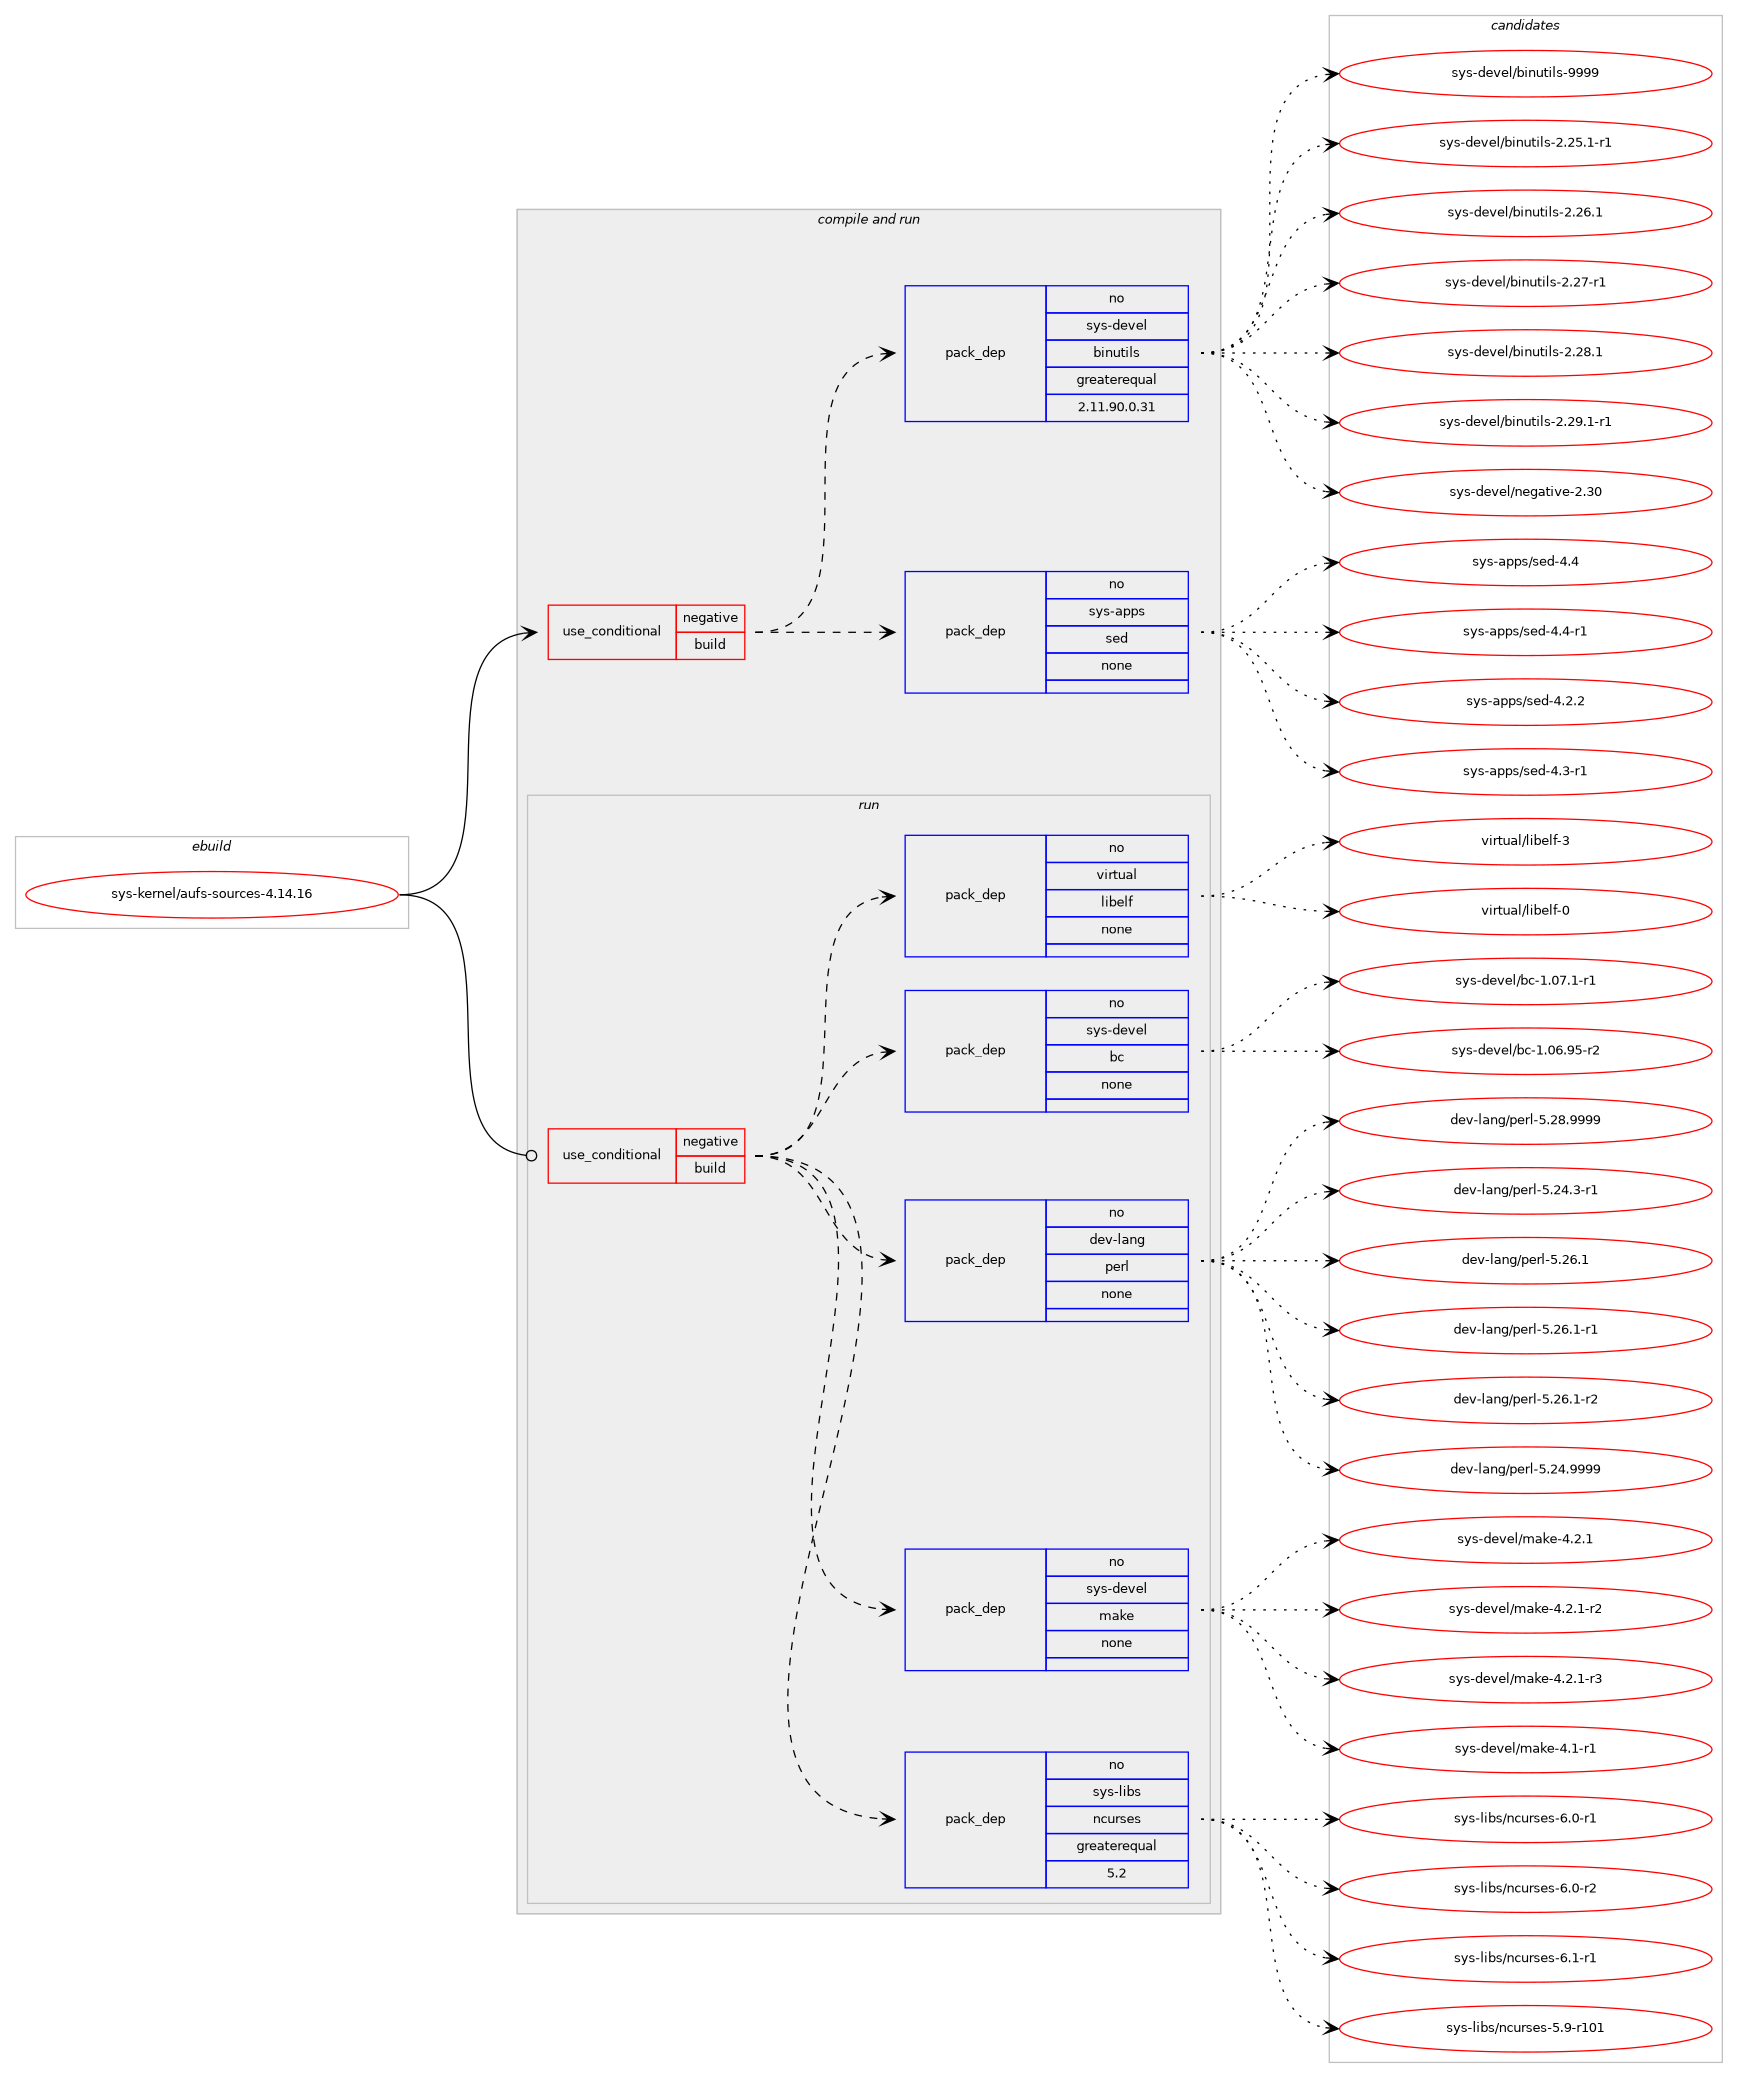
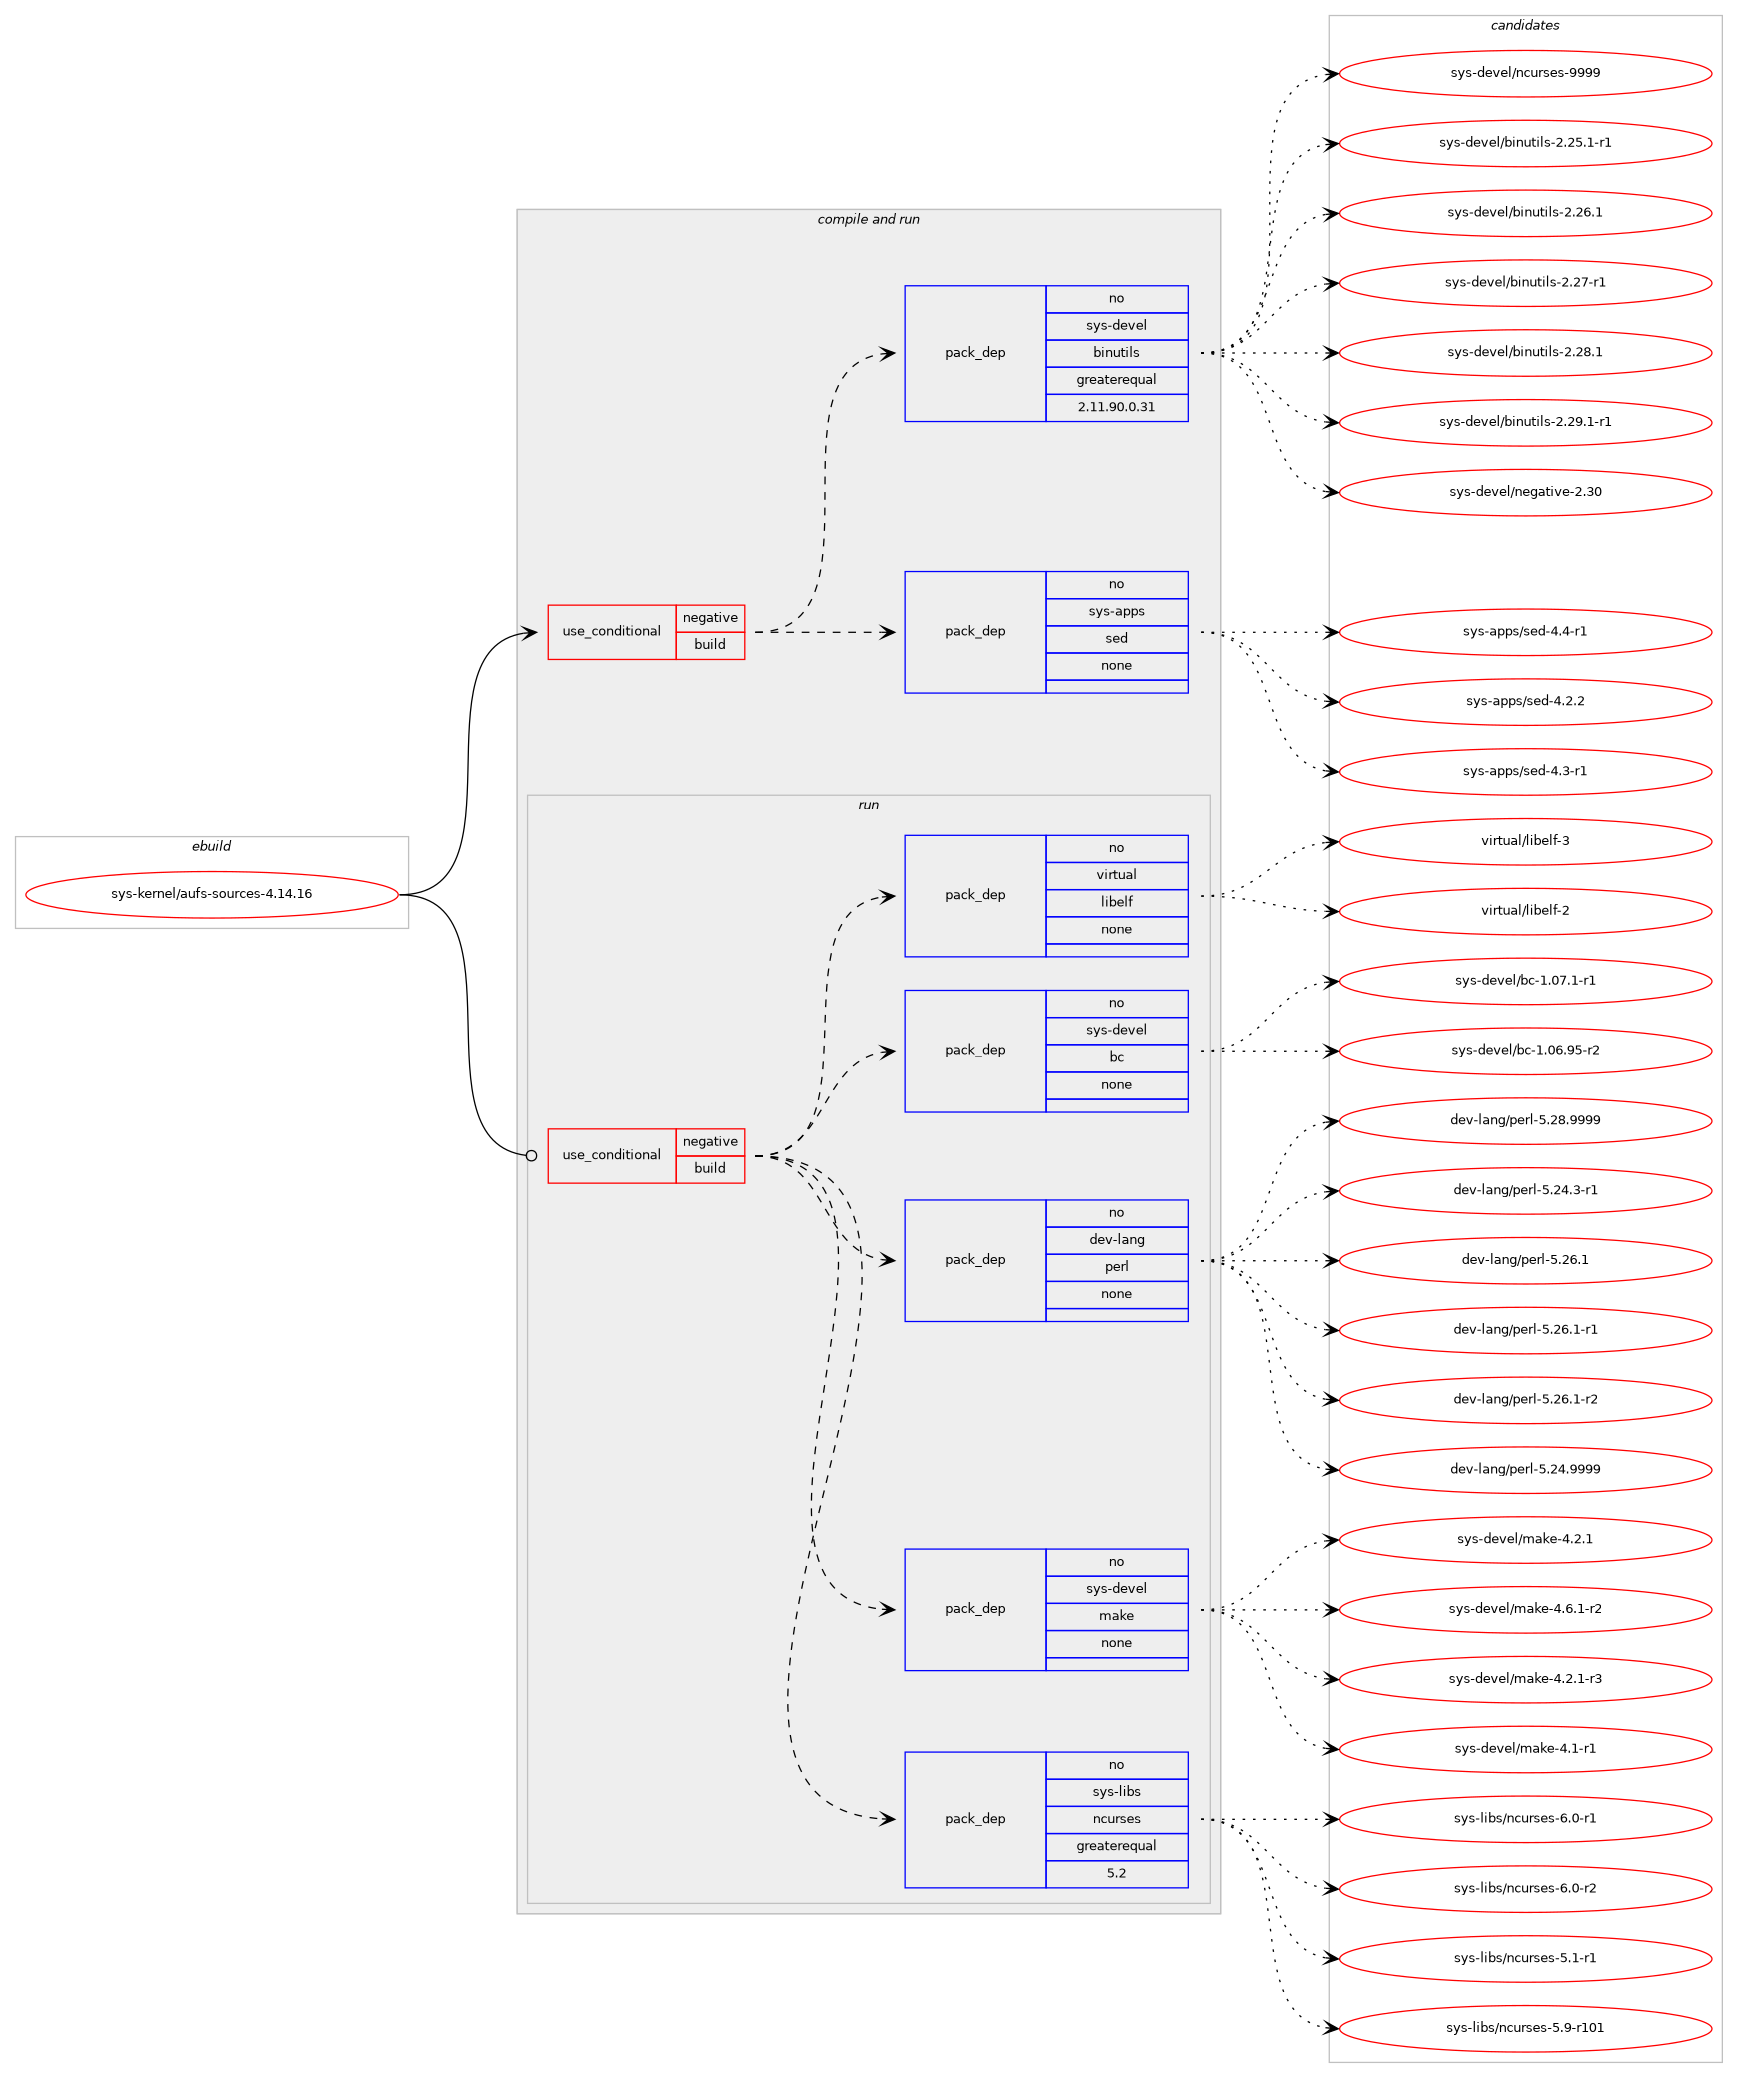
node "sys-devel/binutils-9999": label "sys-devel/binutils-9999" -> "sys-devel/ncurses-9999"
node "sys-apps/sed-4.4": removed
node "virtual/libelf-0": label "virtual/libelf-0" -> "virtual/libelf-2"
node "sys-devel/make-4.2.1-r2": label "sys-devel/make-4.2.1-r2" -> "sys-devel/make-4.6.1-r2"
node "sys-libs/ncurses-6.1-r1": label "sys-libs/ncurses-6.1-r1" -> "sys-libs/ncurses-5.1-r1"
